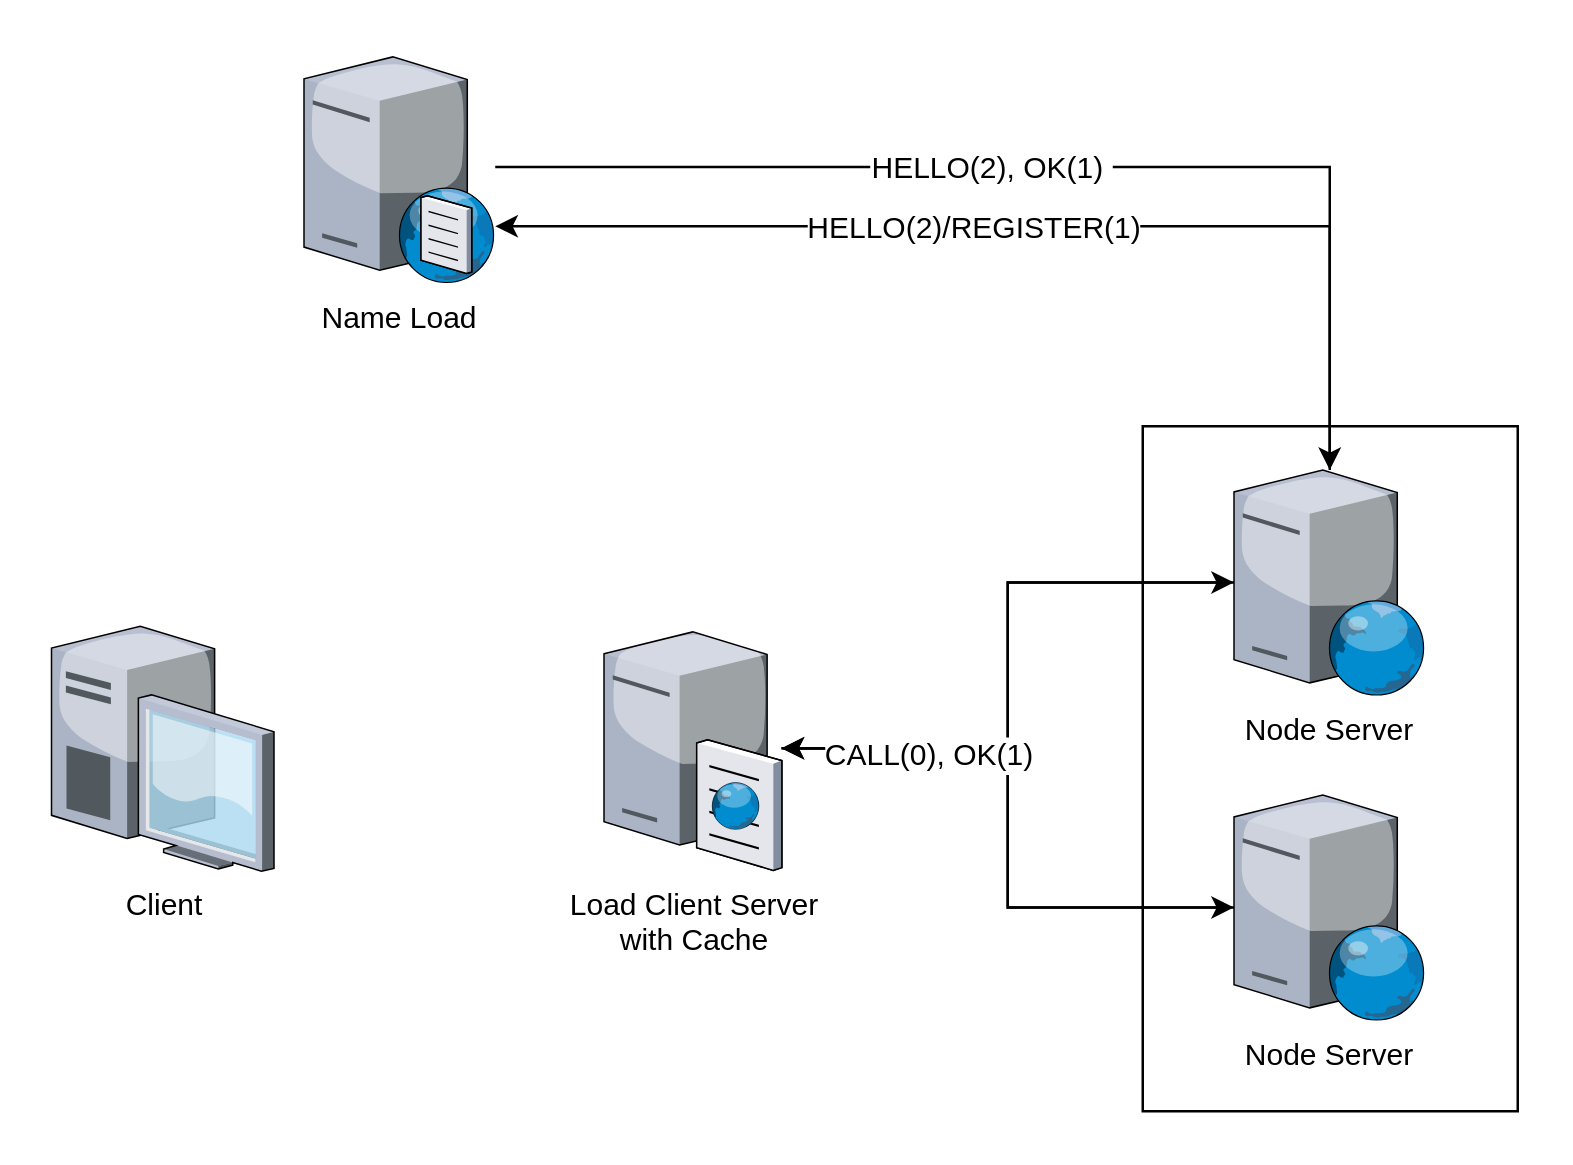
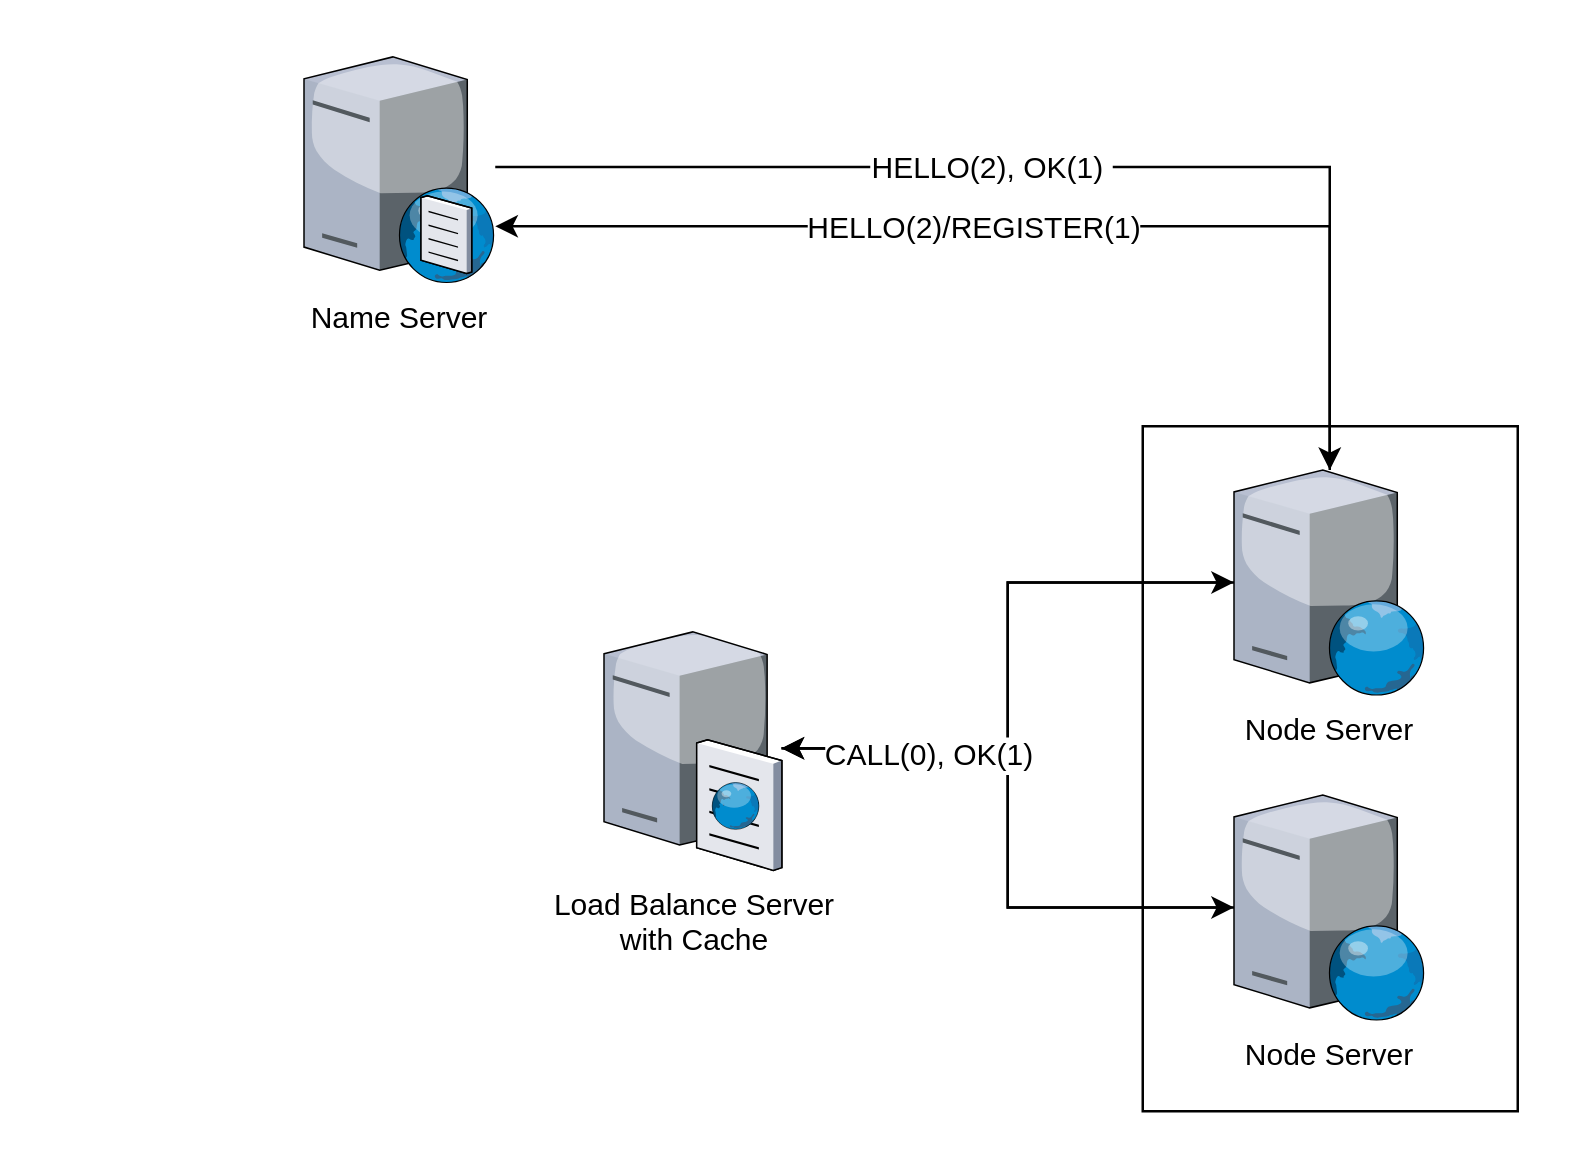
node "Name Load": label "Name Load" -> "Name Server"
node "Client": removed
node "Load Client Server with Cache": label "Load Client Server with Cache" -> "Load Balance Server with Cache"
